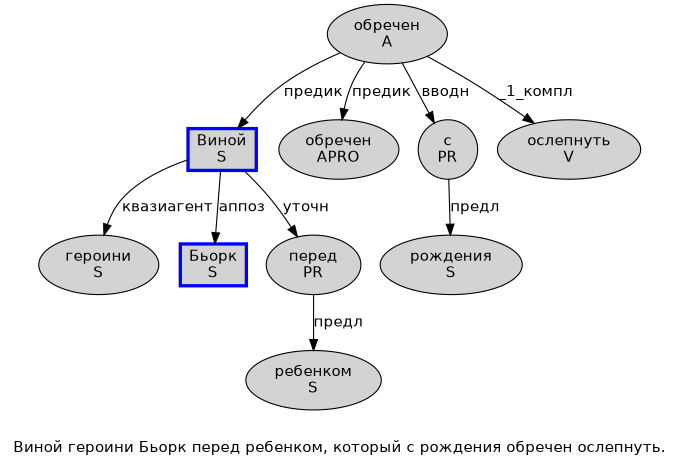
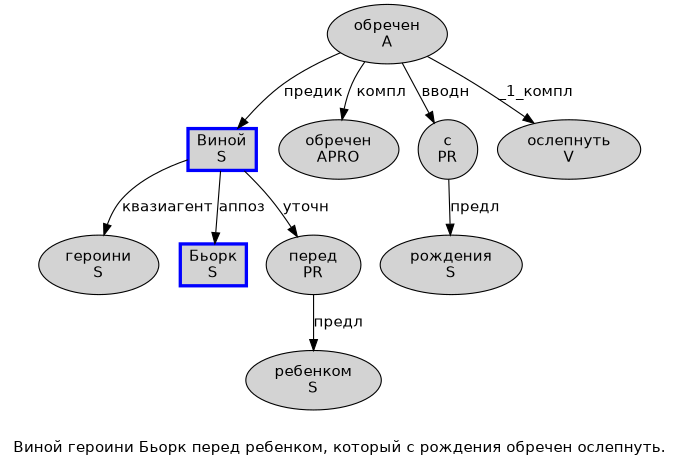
edge "обречен A" -> "обречен APRO": label "предик" -> "компл"
